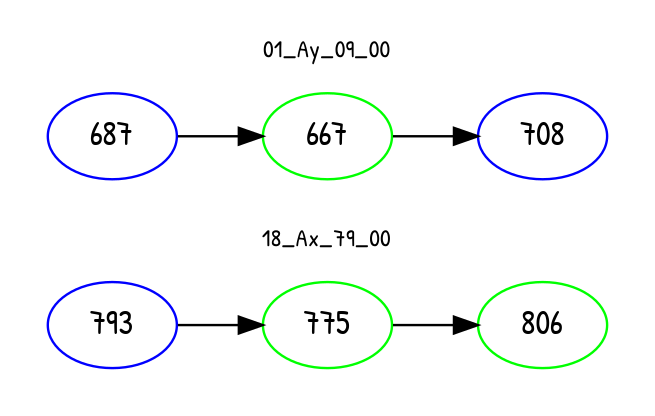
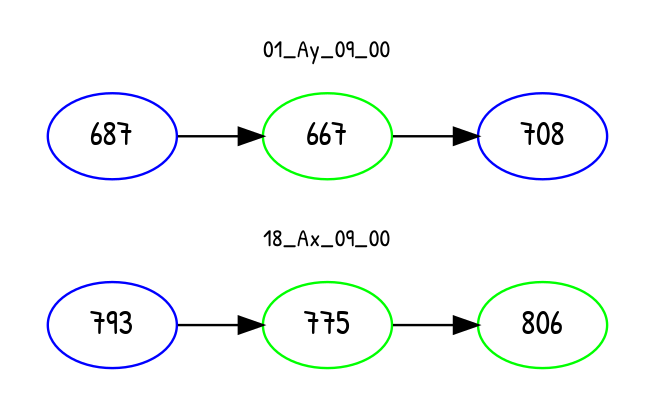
cluster "18_Ax_79_00": label "18_Ax_79_00" -> "18_Ax_09_00"
